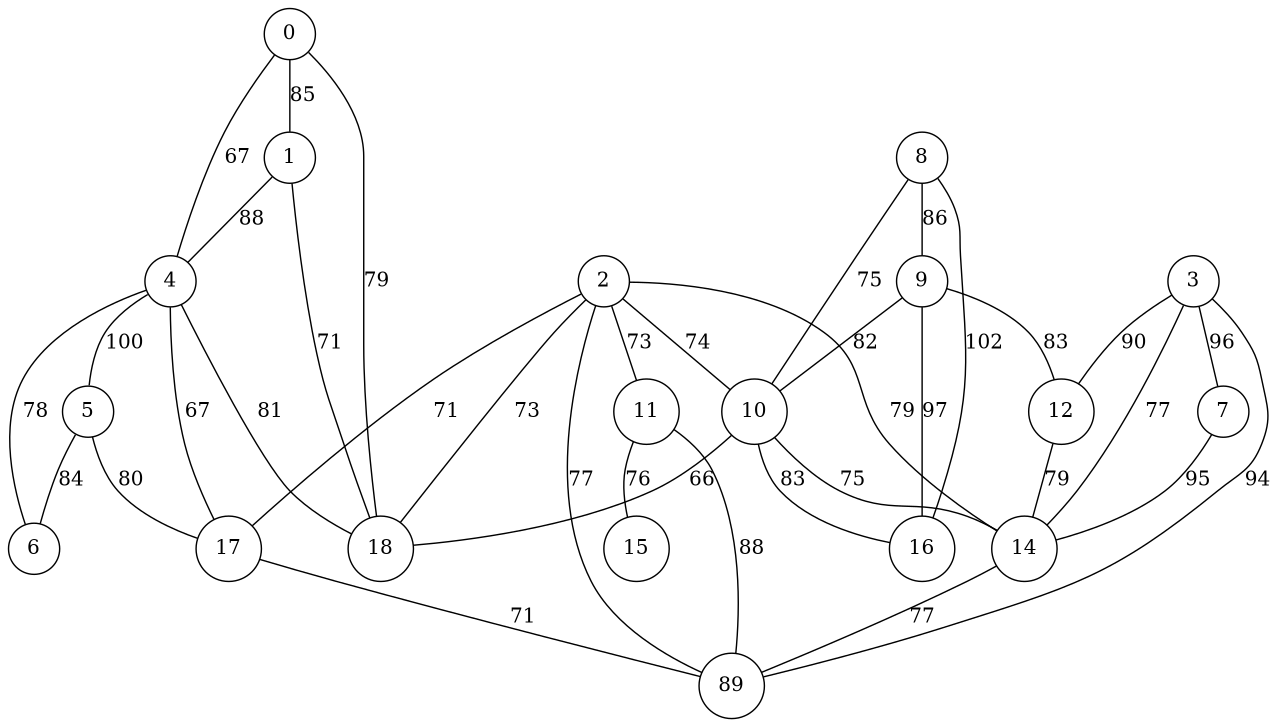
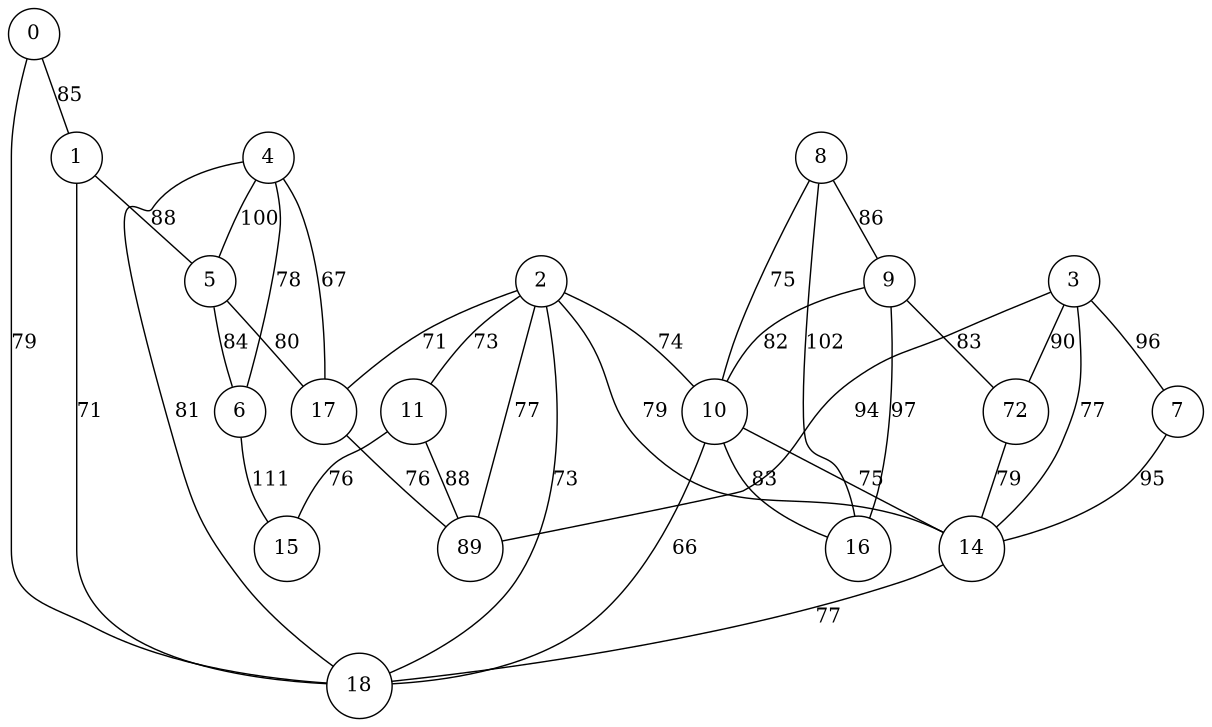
edge "0" -- "4": removed, label "67"
edge "1" -- "4": now "1" -- "5"
node "12": label "12" -> "72"
edge "6" -- "15": added, label "111"
edge "17" -- "89": label "71" -> "76"
edge "14" -- "89": now "14" -- "18"
